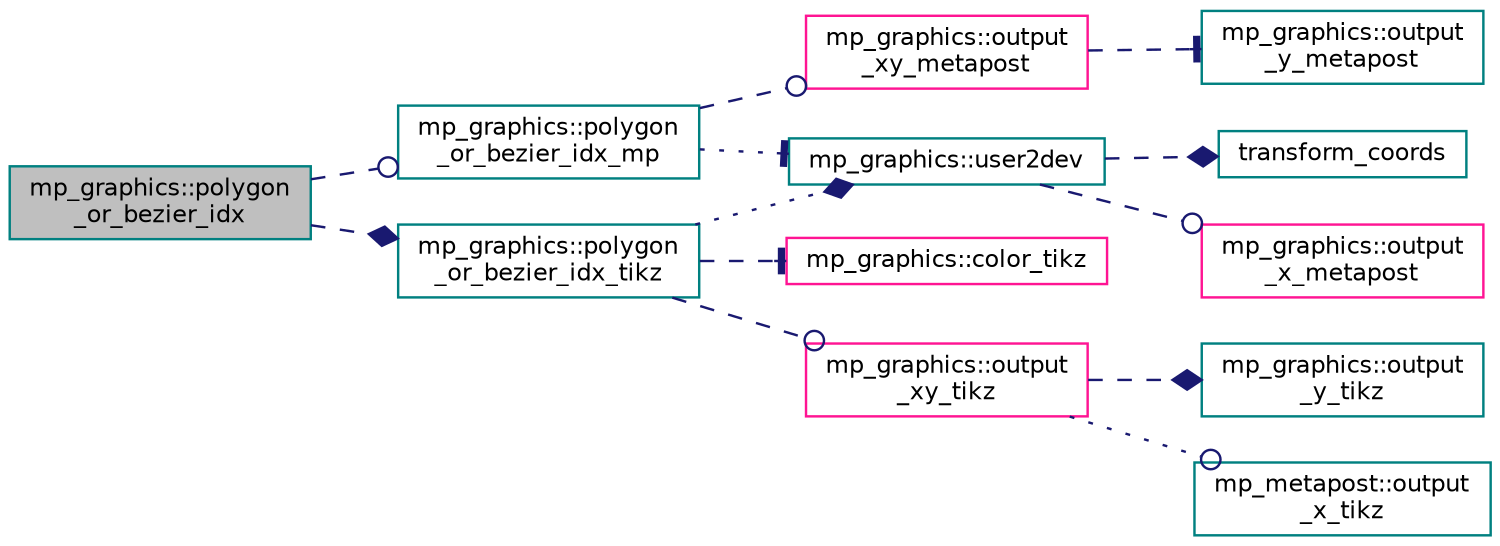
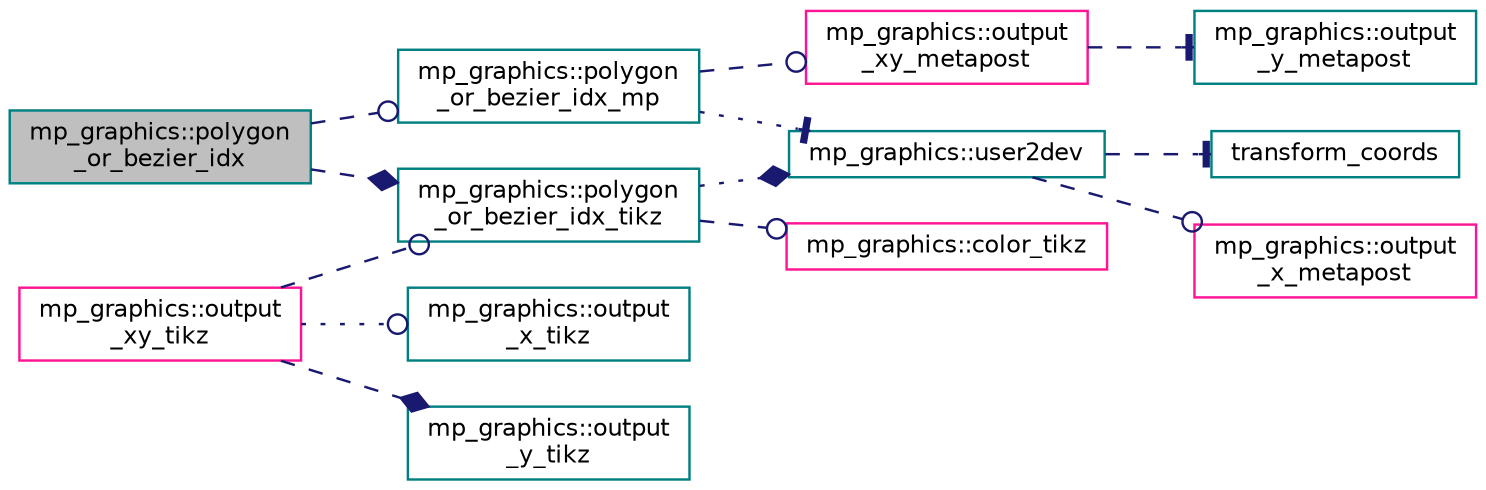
edge "mp_graphics::user2dev" -> "transform_coords": arrowhead diamond -> tee
edge "mp_graphics::polygon _or_bezier_idx_tikz" -> "mp_graphics::color_tikz": arrowhead tee -> odot
edge "mp_graphics::polygon _or_bezier_idx_tikz" -> "mp_graphics::output _xy_tikz": reversed
node "mp_metapost::output _x_tikz": label "mp_metapost::output _x_tikz" -> "mp_graphics::output _x_tikz"
